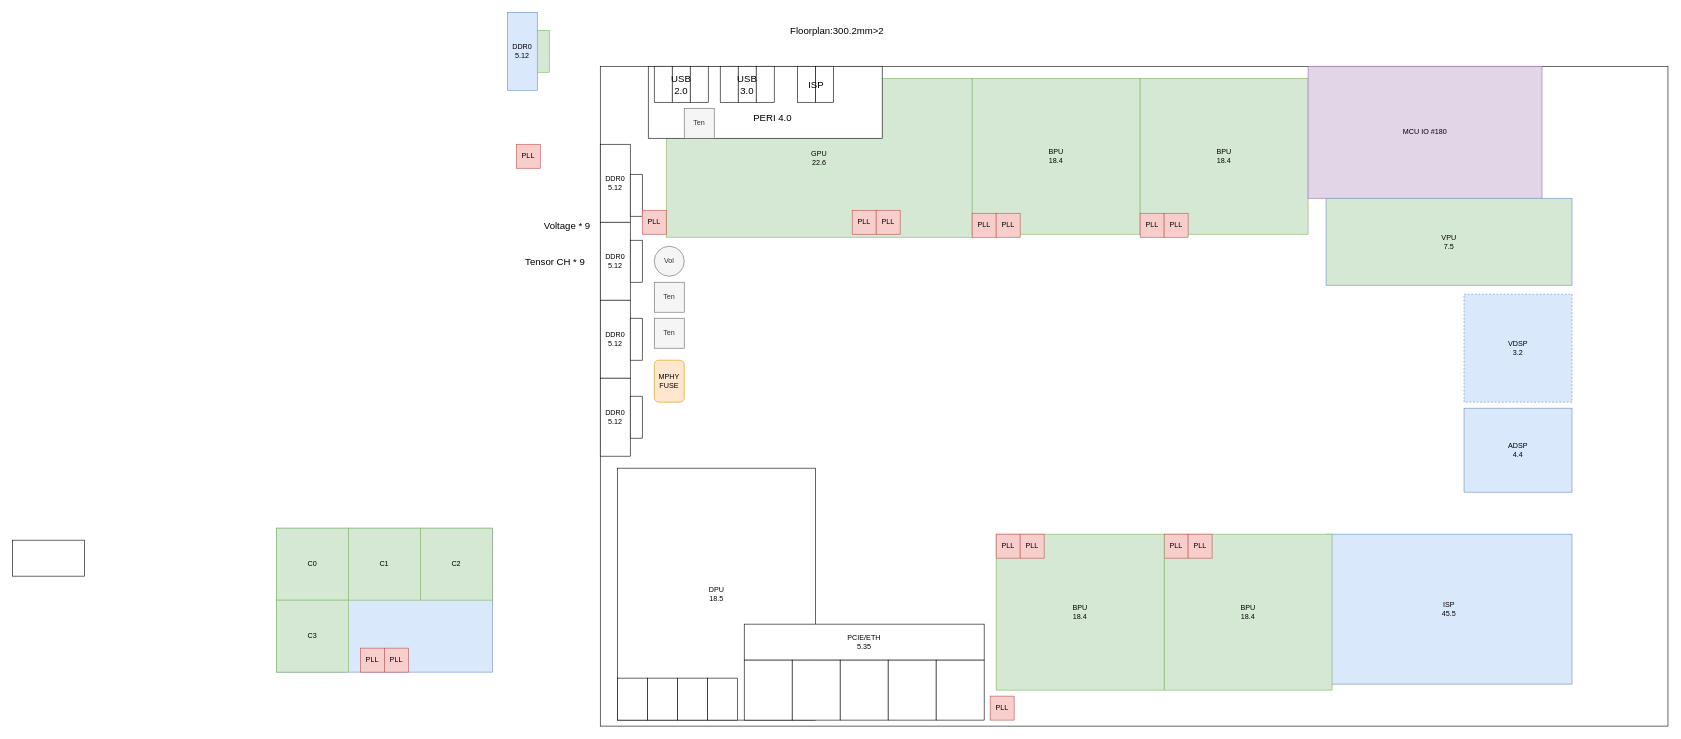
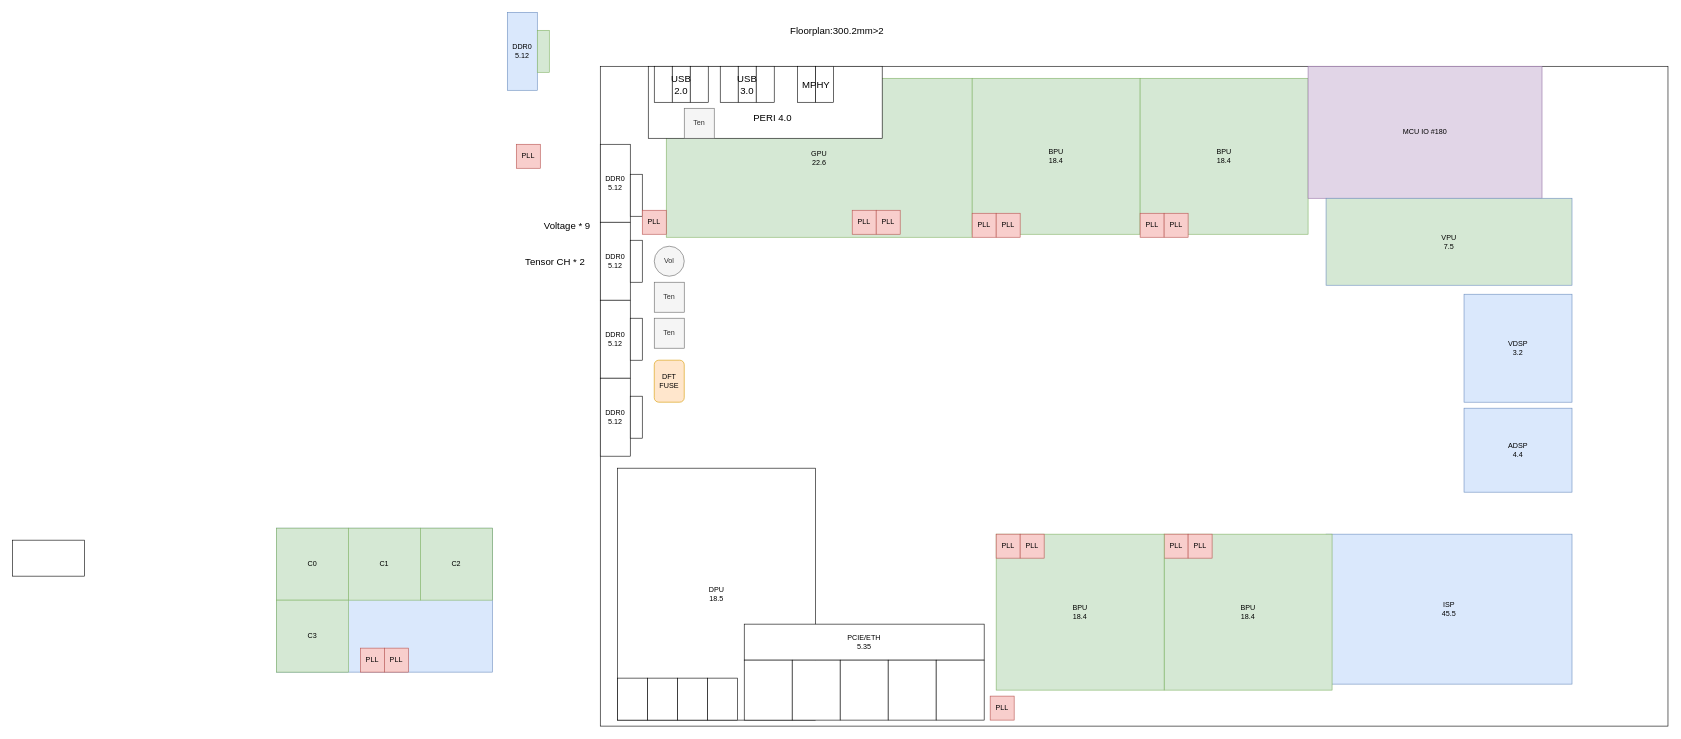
node "ISP": label "ISP" -> "MPHY"
node "Tensor CH * 9": label "Tensor CH * 9" -> "Tensor CH * 2"
node "VDSP 3.2": style dashed -> solid
node "MPHY FUSE": label "MPHY FUSE" -> "DFT FUSE"
